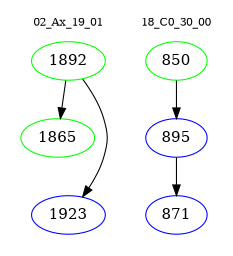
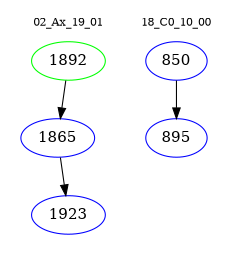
cluster "18_C0_30_00": label "18_C0_30_00" -> "18_C0_10_00"
node "850": color green -> blue
edge "1892" -> "1923": now "1865" -> "1923"
node "1865": color green -> blue
node "871": removed
